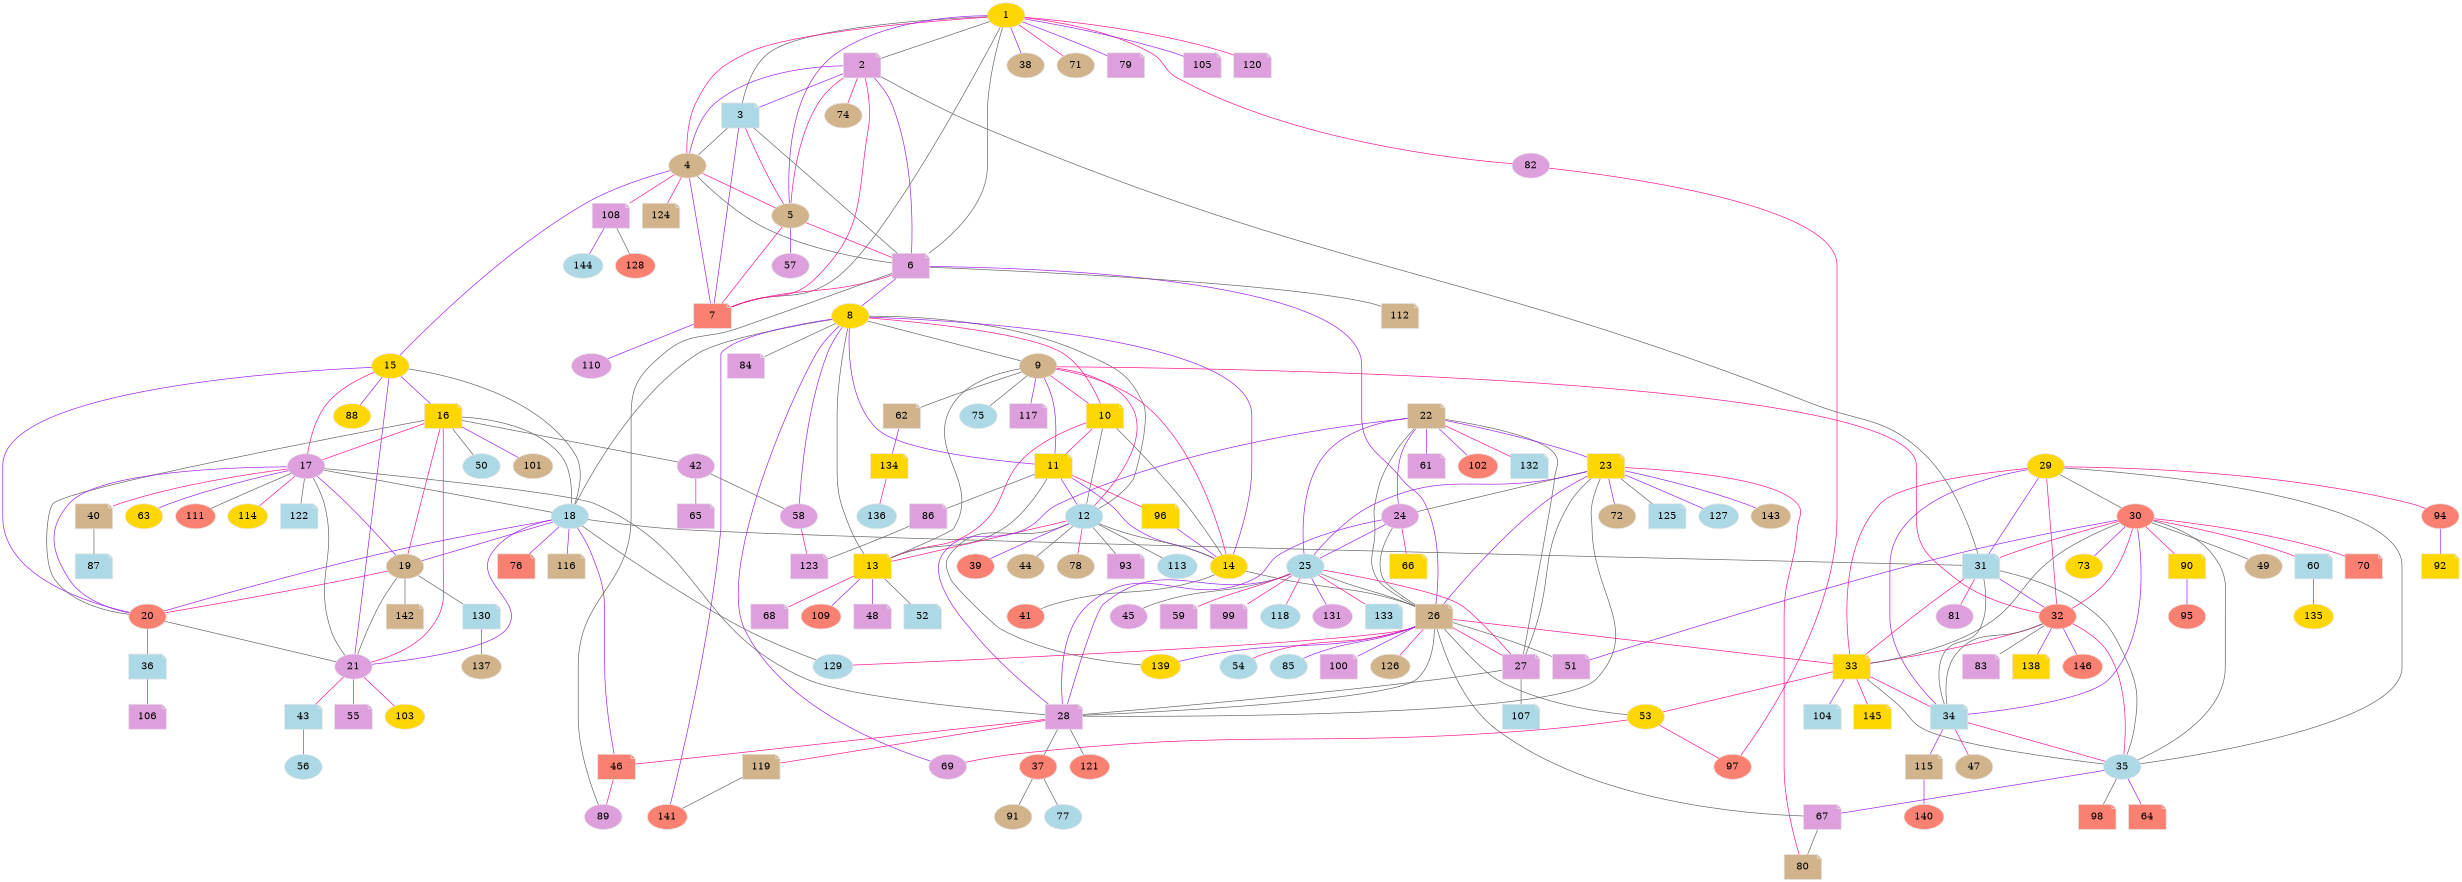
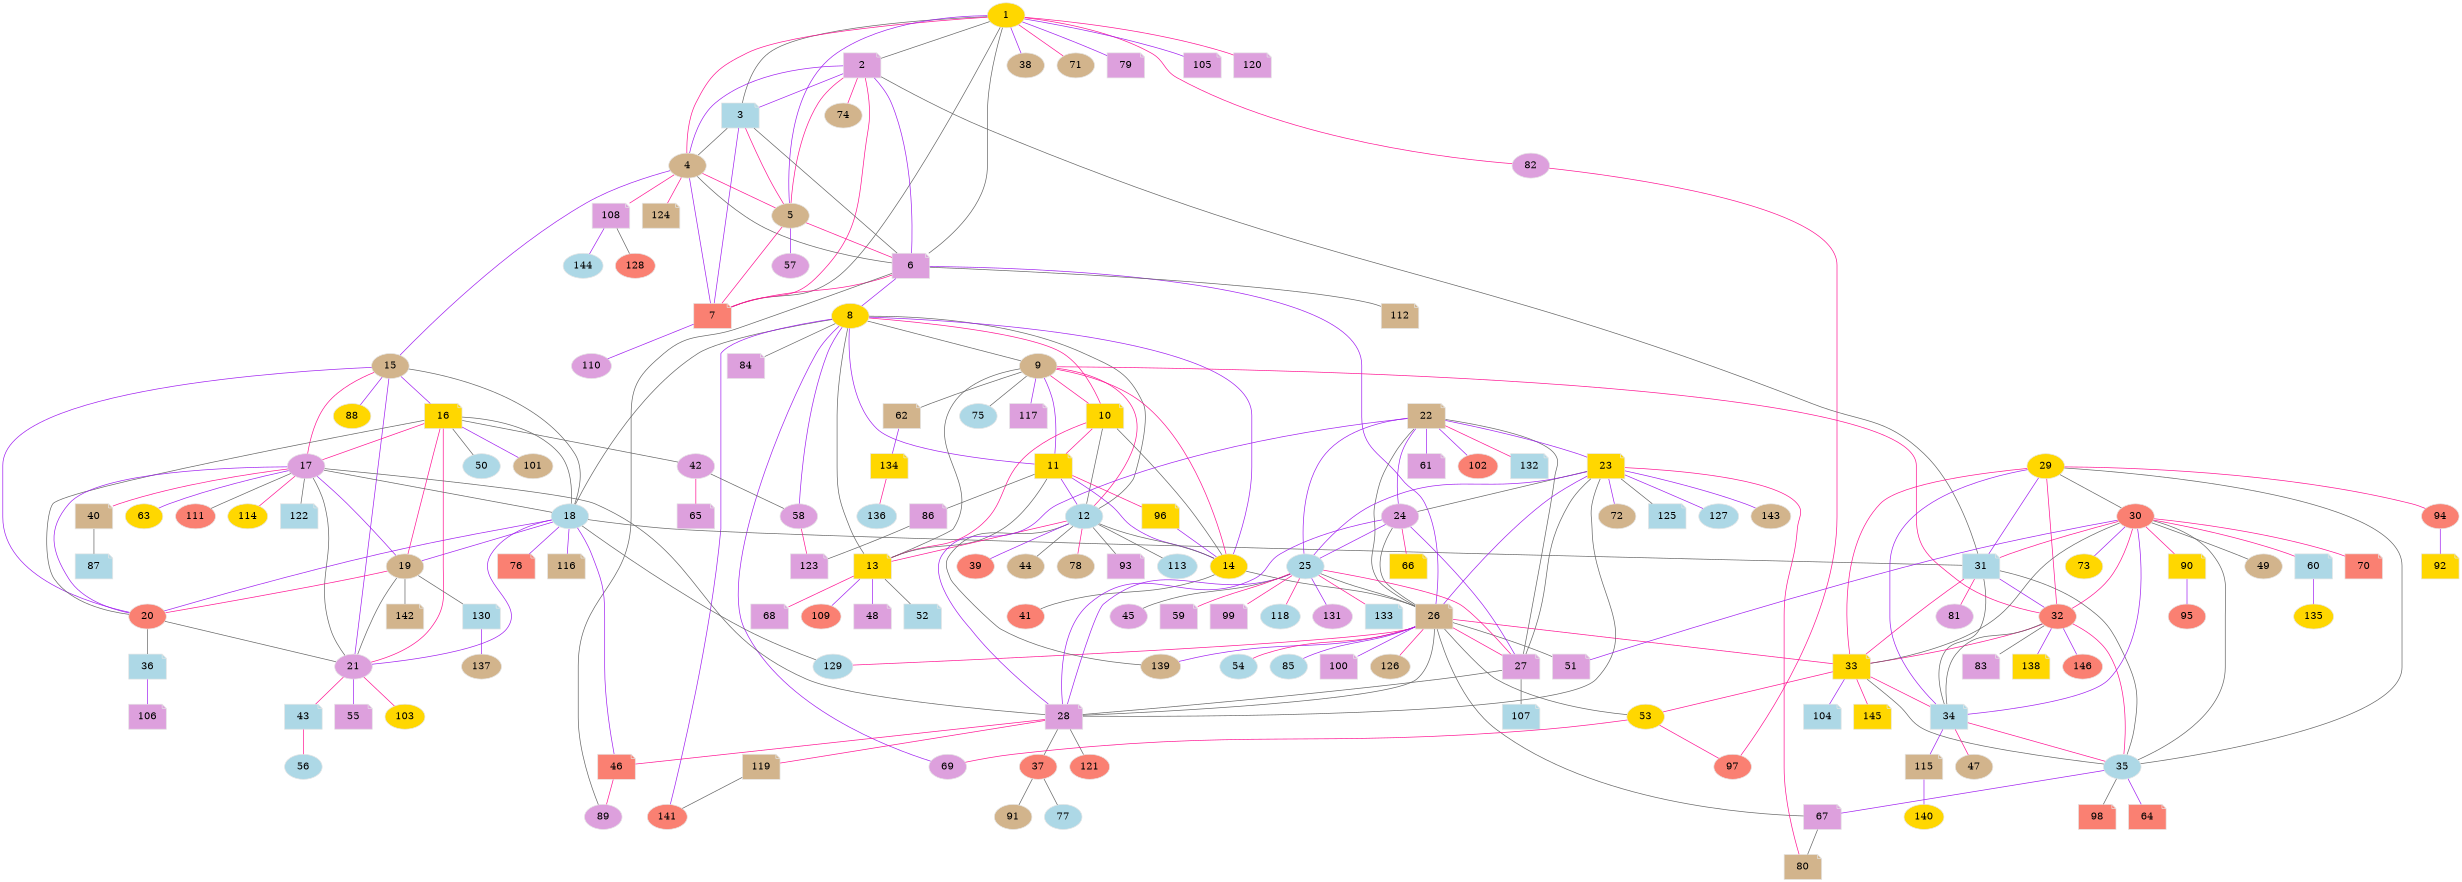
node "15": fillcolor gold -> tan
edge "24" -- "27": added
node "139": fillcolor gold -> tan
node "140": fillcolor salmon -> gold
